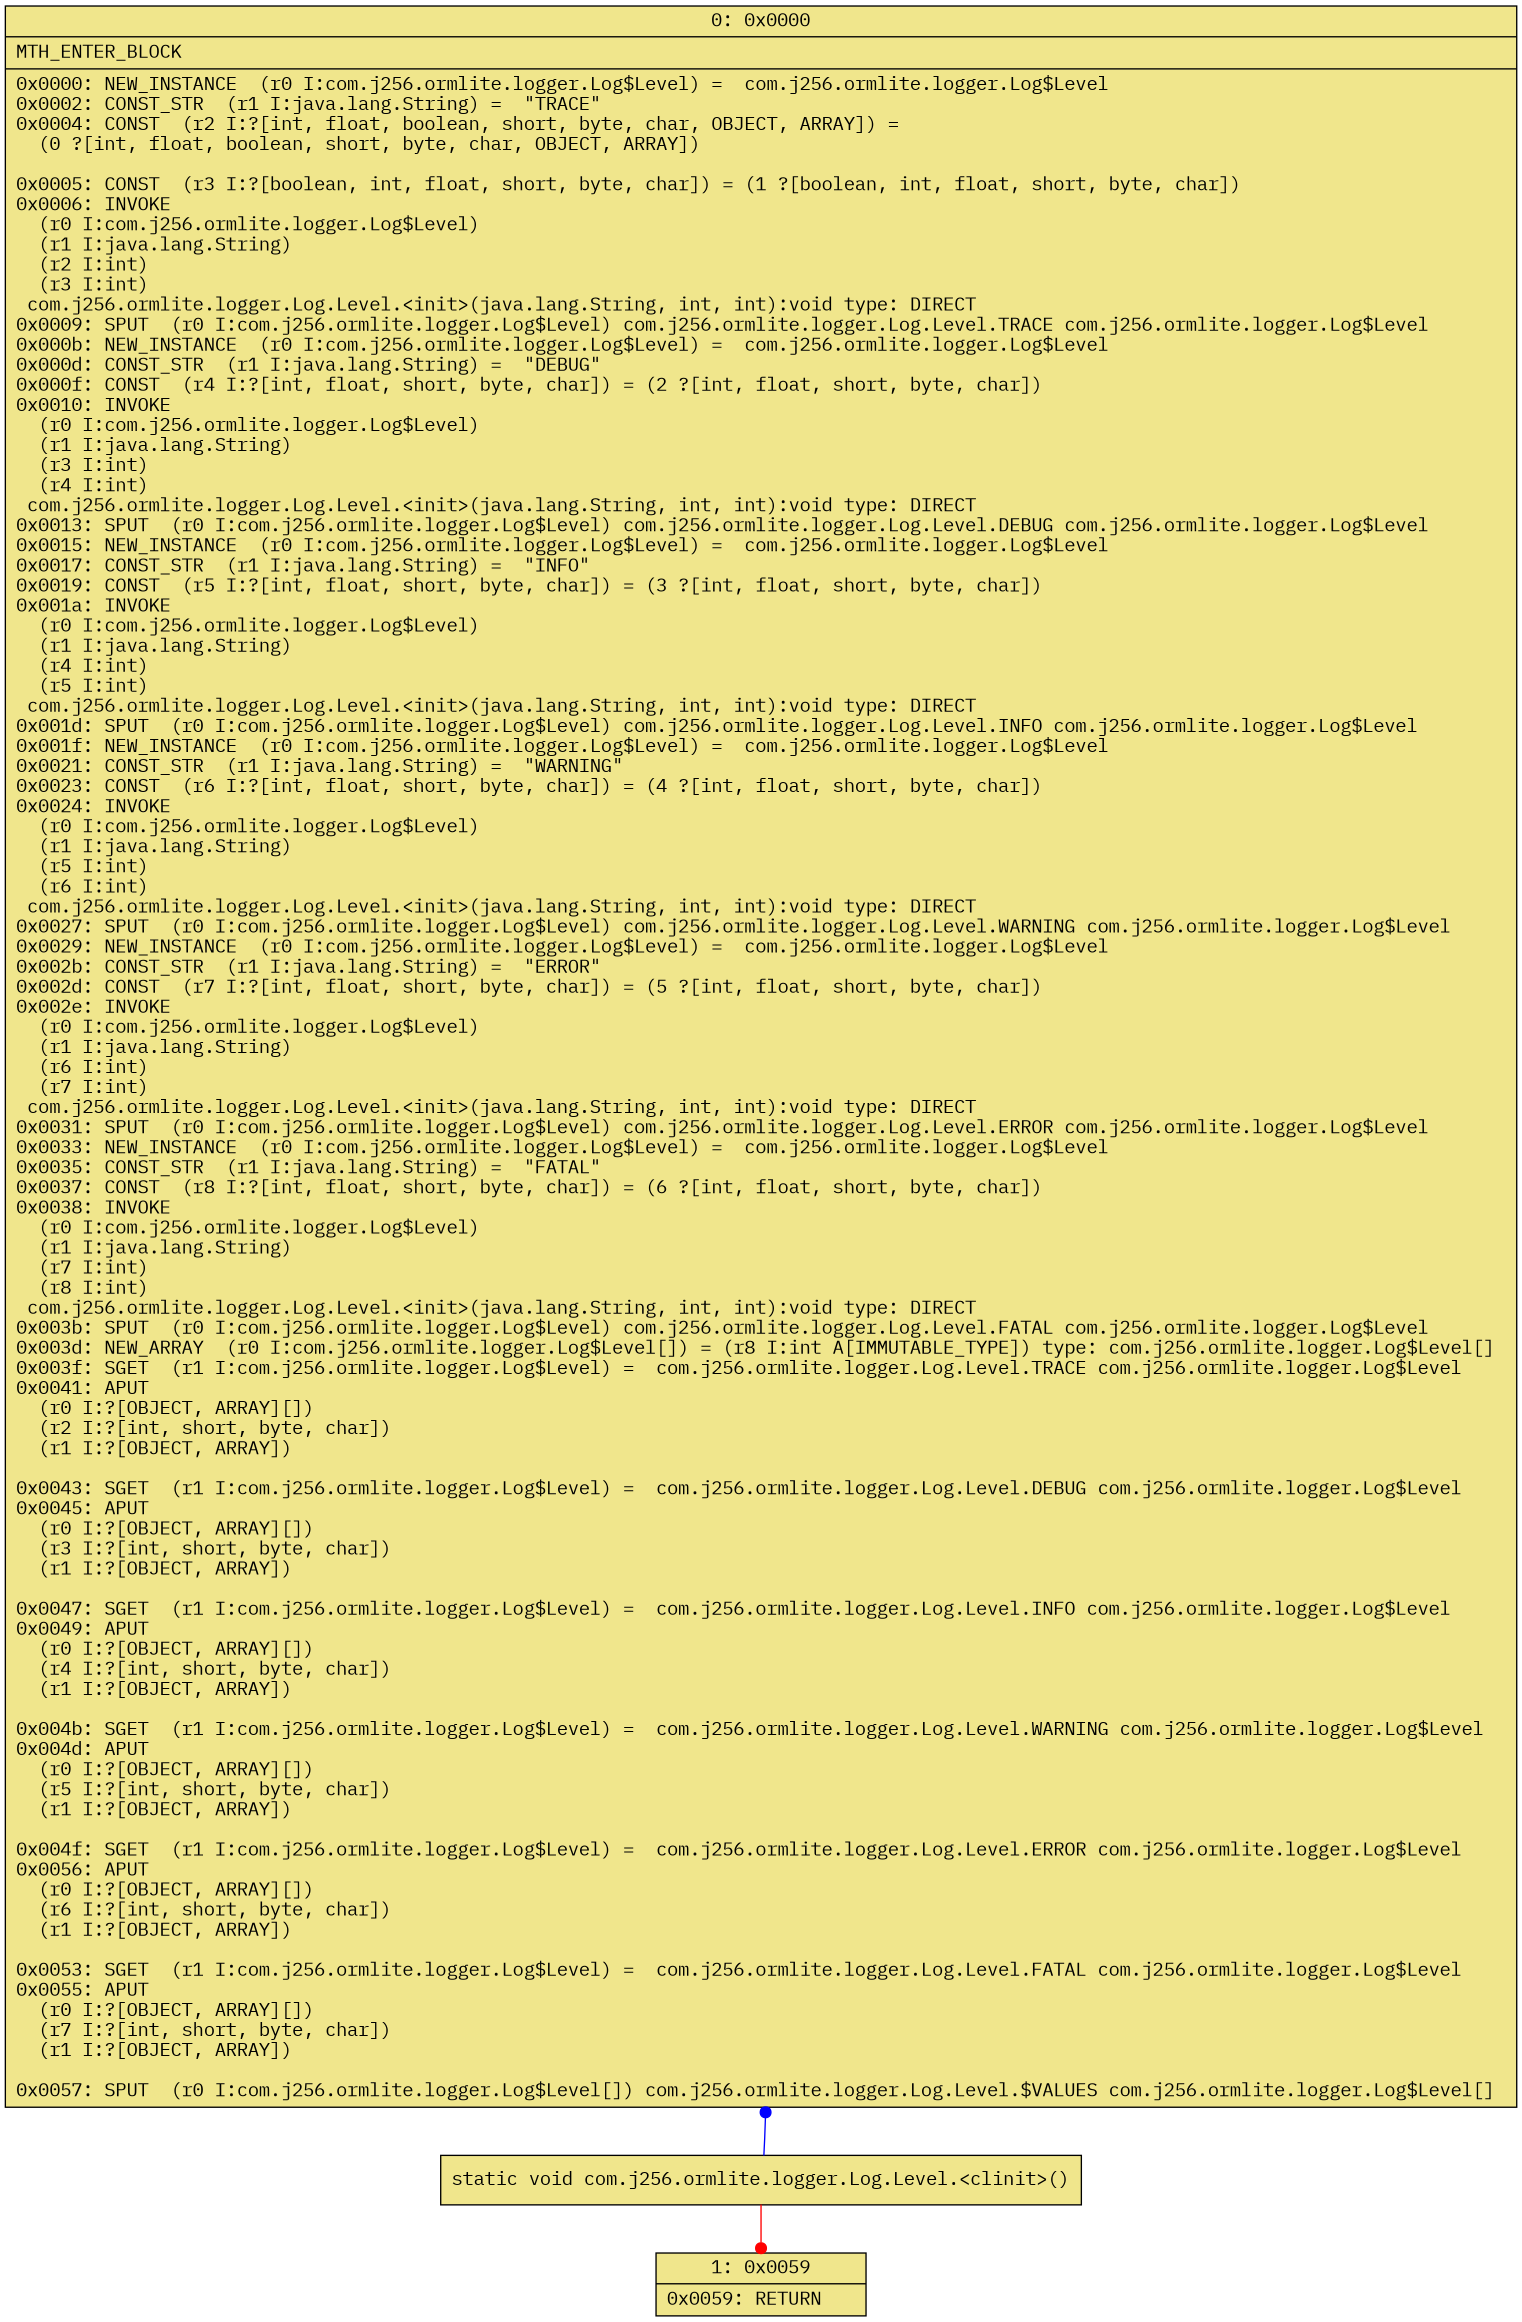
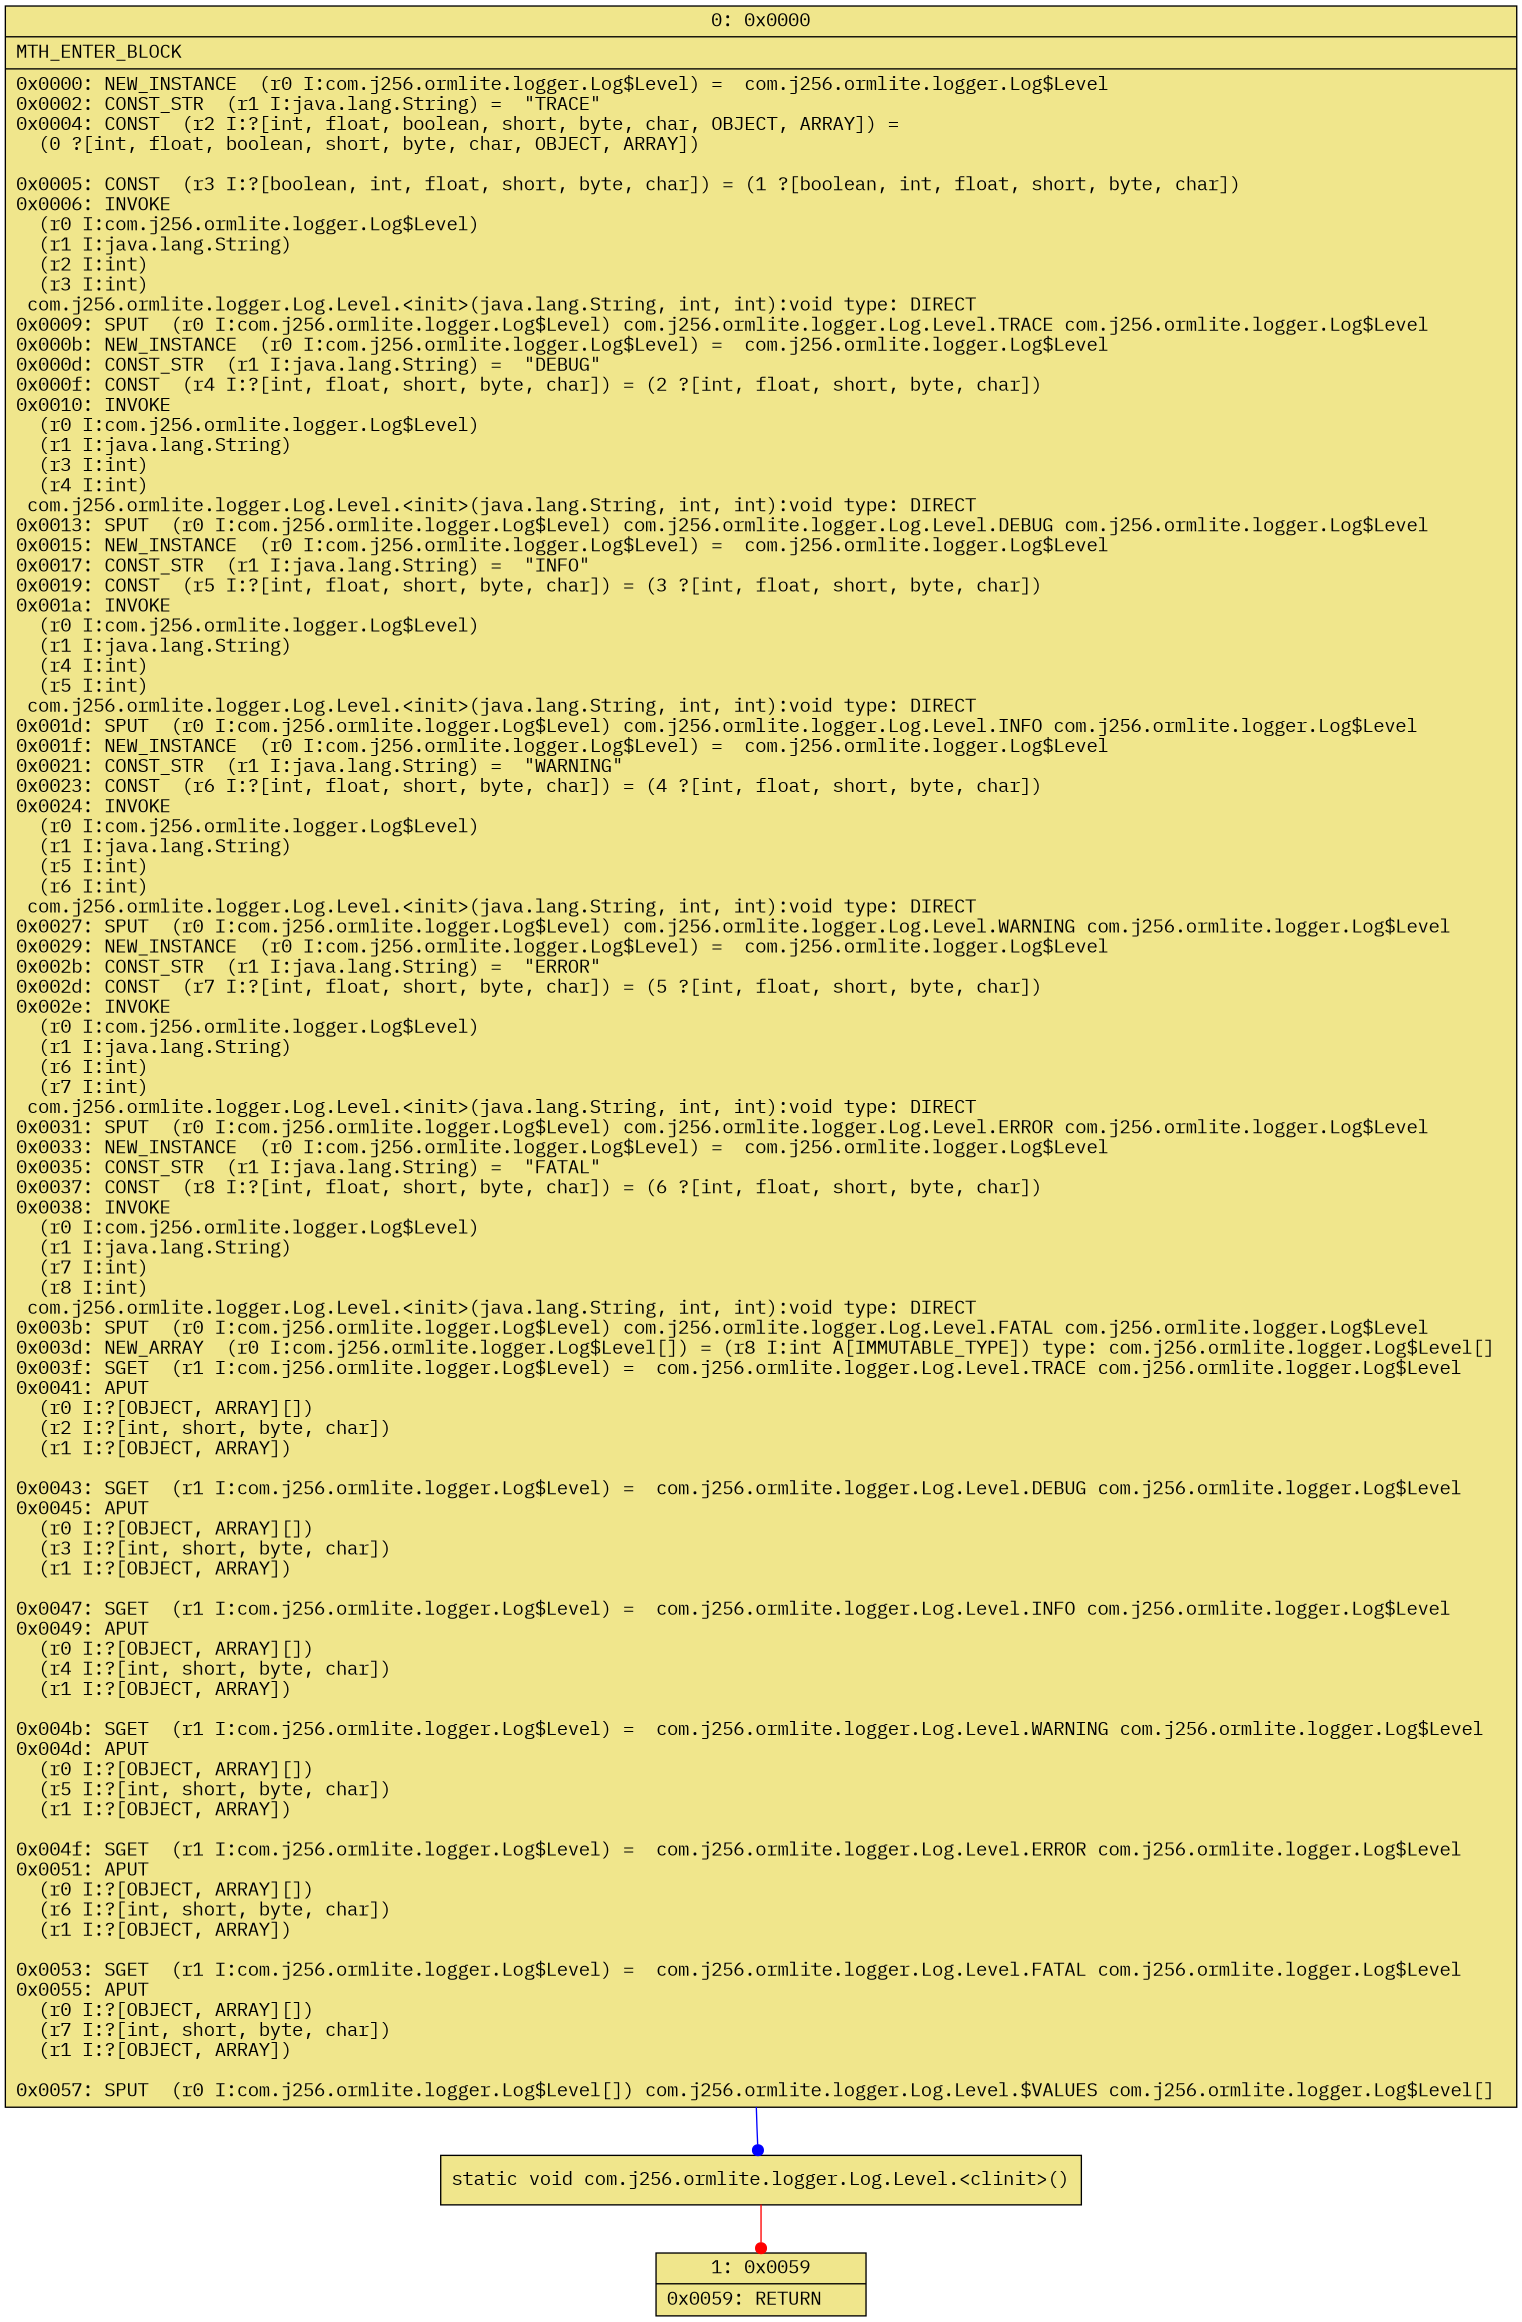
node "0: 0x0000": text "0x0056: APUT" -> "0x0051: APUT"
edge "static void com.j256.ormlite.logger.Log.Level.<clinit>()" -> "0: 0x0000": reversed
